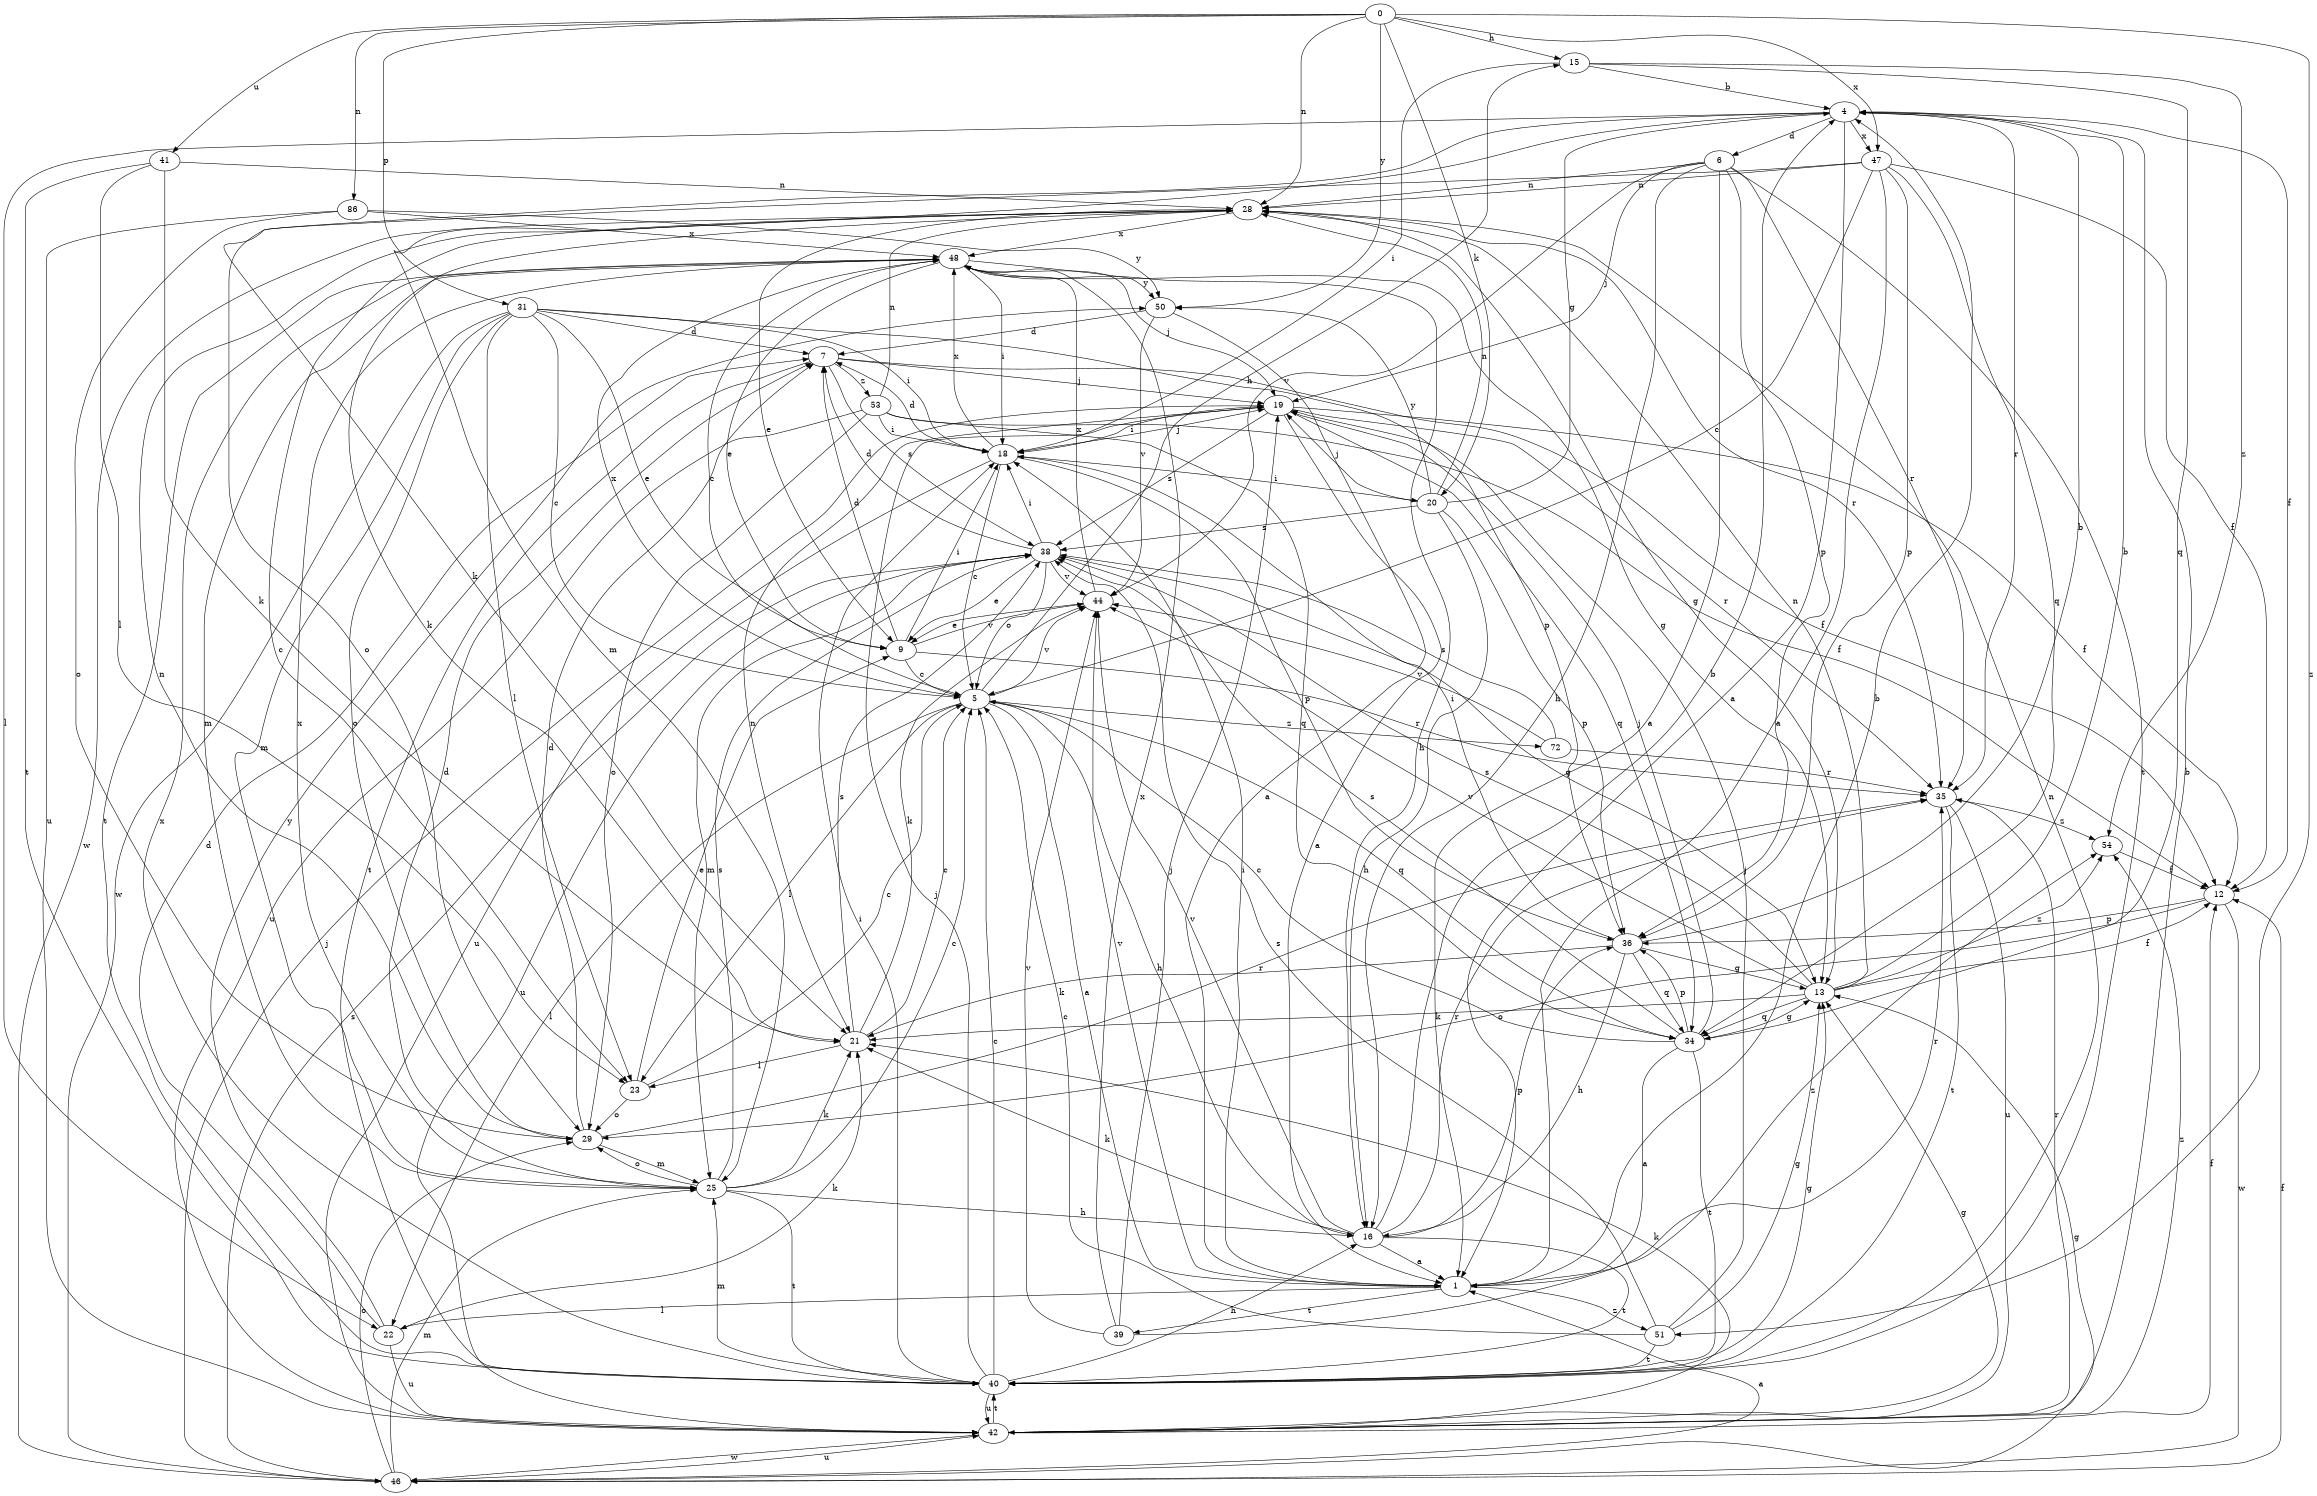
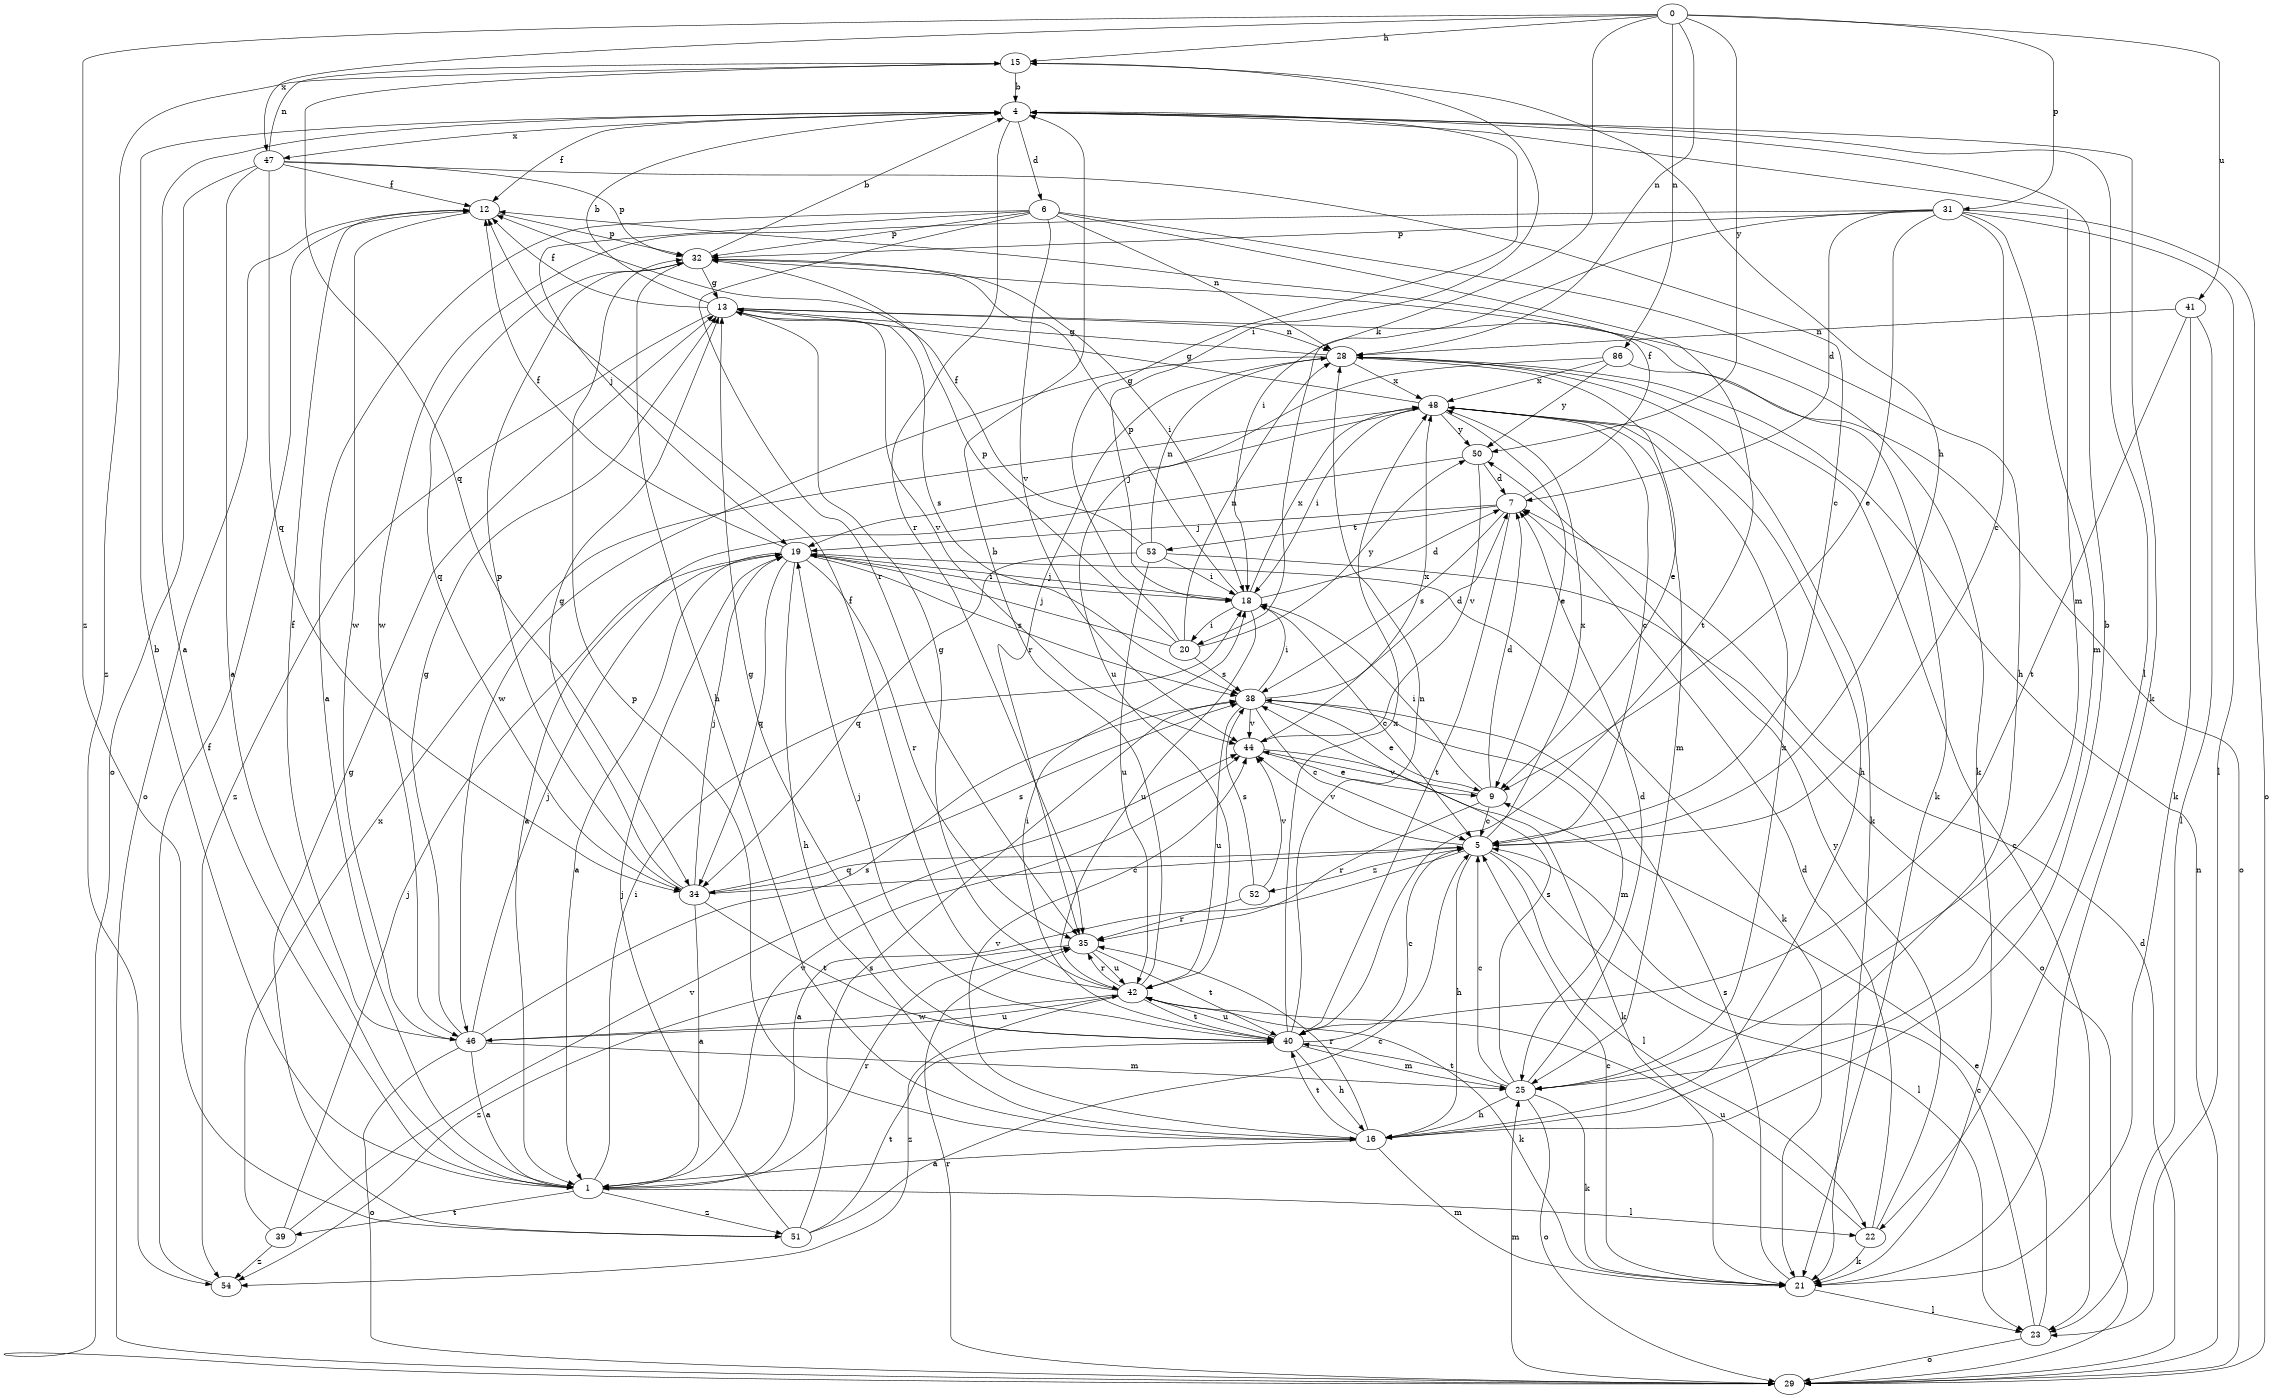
edge "47" -> "28": now "47" -> "15"
edge "7" -> "53": label "z" -> "t"
edge "38" -> "5": label "o" -> "c"
edge "38" -> "13": removed, label "g"
edge "19" -> "21": label "n" -> "k"
node "72": label "72" -> "52"
edge "21" -> "44": reversed
edge "48" -> "40": removed, label "t"
edge "20" -> "16": now "19" -> "16"
node "36": label "36" -> "32"
edge "13" -> "34": removed, label "q"
edge "16" -> "21": label "k" -> "m"
